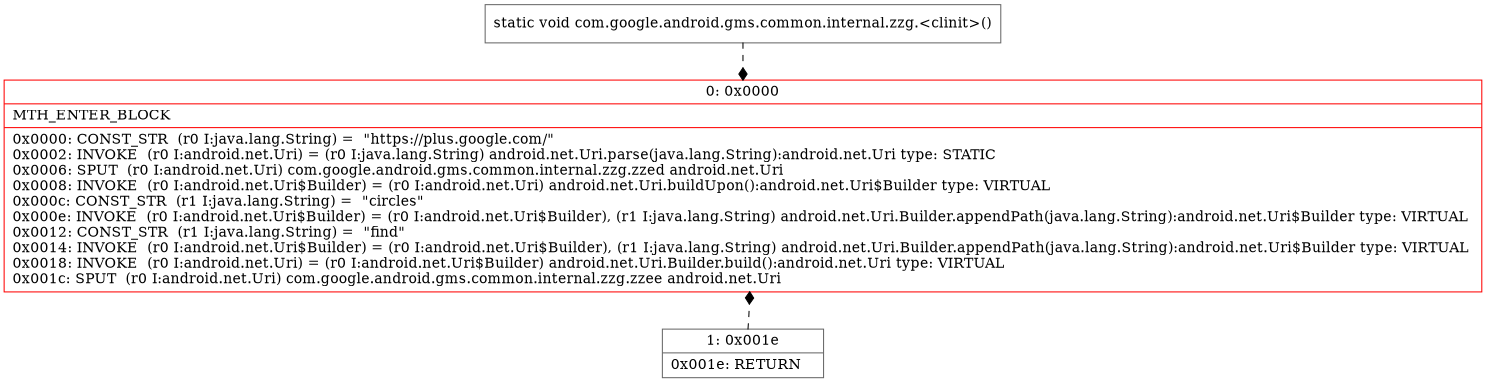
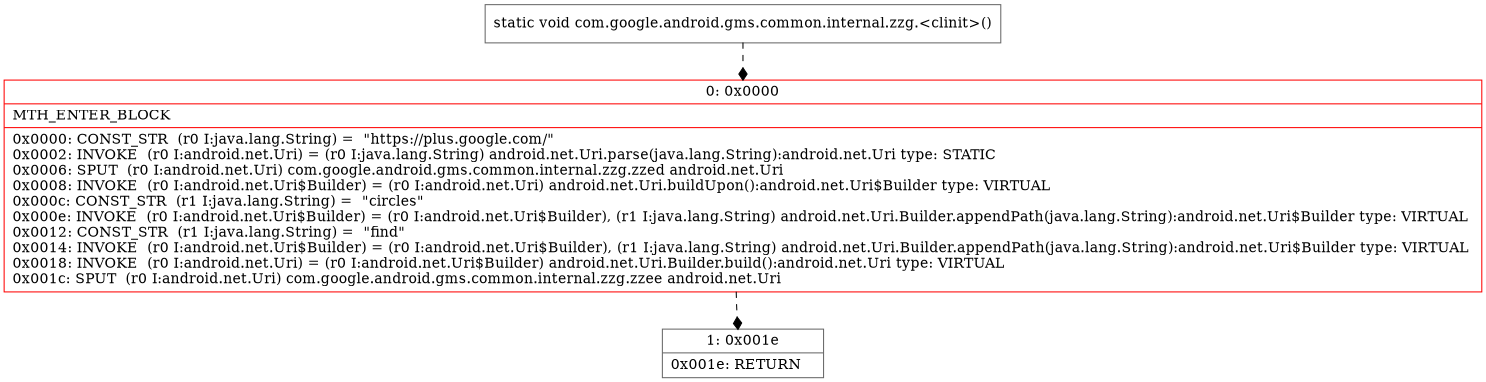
edge "1: 0x001e" -> "0: 0x0000": reversed
